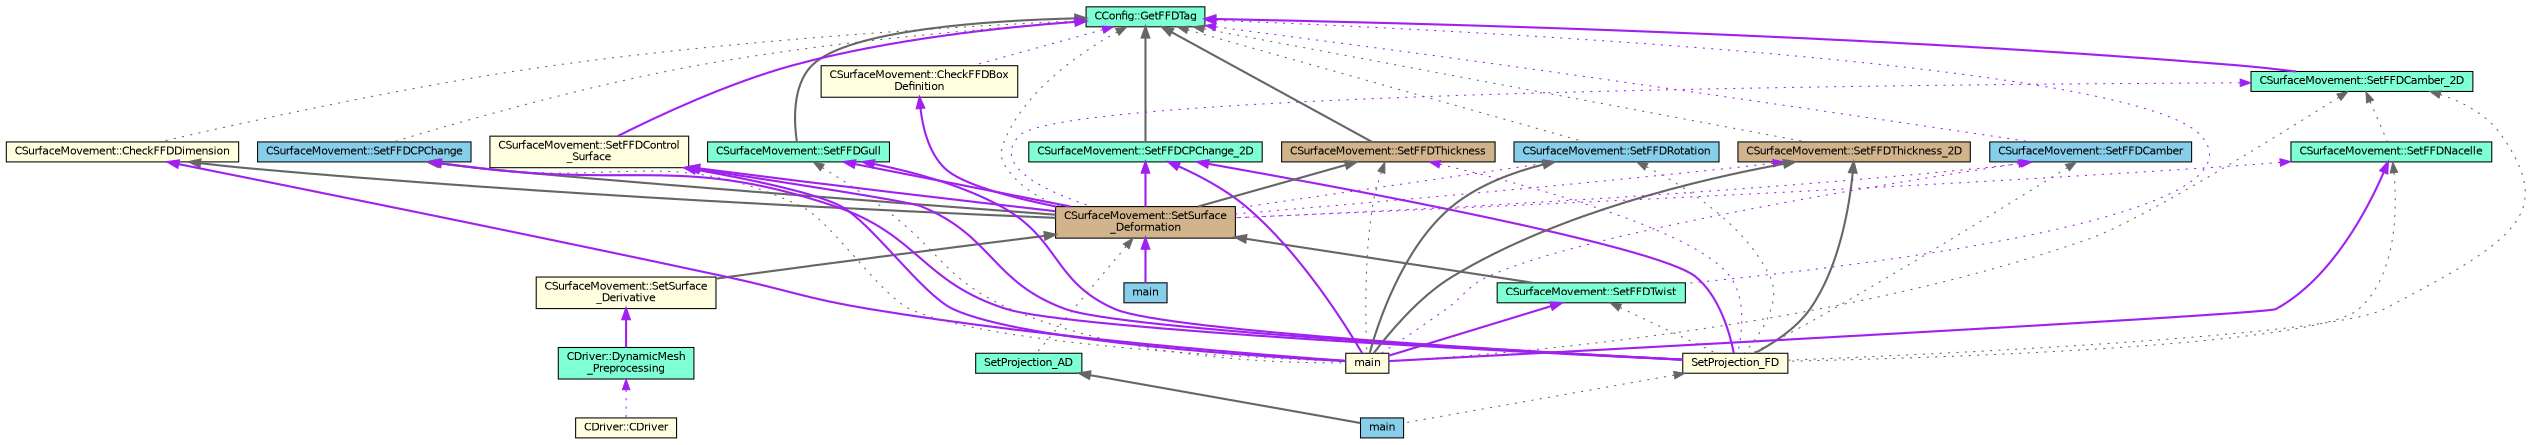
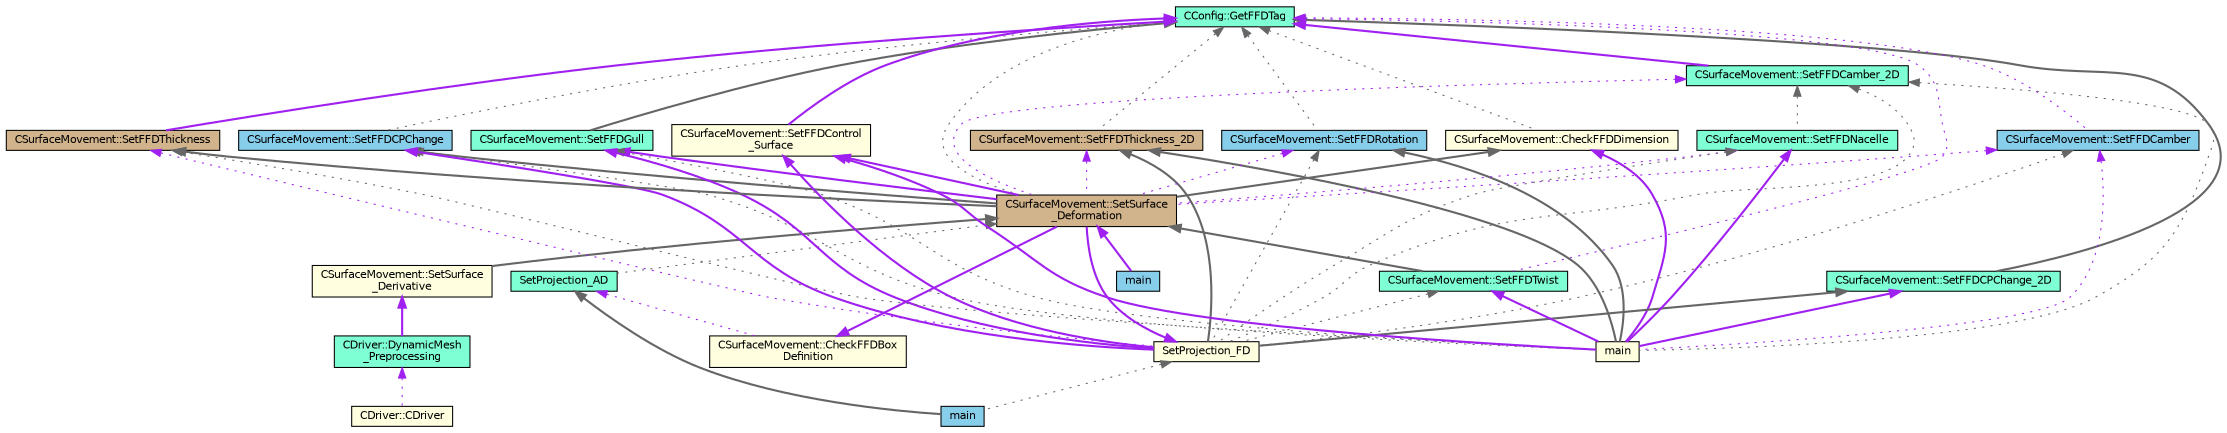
edge "CSurfaceMovement::CheckFFDBox Definition" -> "CConfig::GetFFDTag": now "CSurfaceMovement::CheckFFDBox Definition" -> "SetProjection_AD"
edge "CSurfaceMovement::SetFFDThickness" -> "CConfig::GetFFDTag": color gray40 -> purple
edge "CSurfaceMovement::SetSurface _Deformation" -> "CSurfaceMovement::SetFFDCPChange_2D": now "CSurfaceMovement::SetSurface _Deformation" -> "SetProjection_FD"
edge "SetProjection_FD" -> "CSurfaceMovement::SetFFDCPChange_2D": color purple -> gray40
